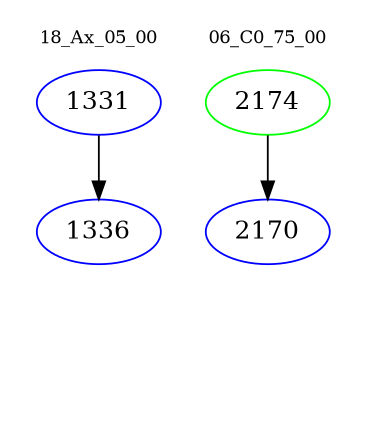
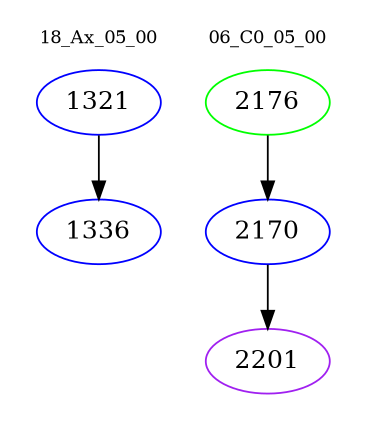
cluster "06_C0_75_00": label "06_C0_75_00" -> "06_C0_05_00"
node "1331": label "1331" -> "1321"
node "2174": label "2174" -> "2176"
node "2201": added
